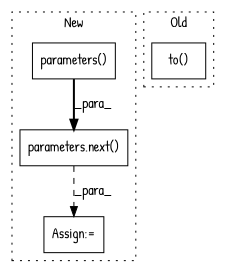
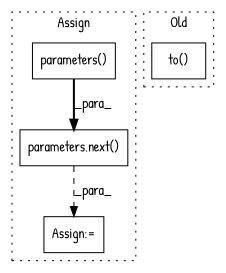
cluster "New": label "New" -> "Assign"
